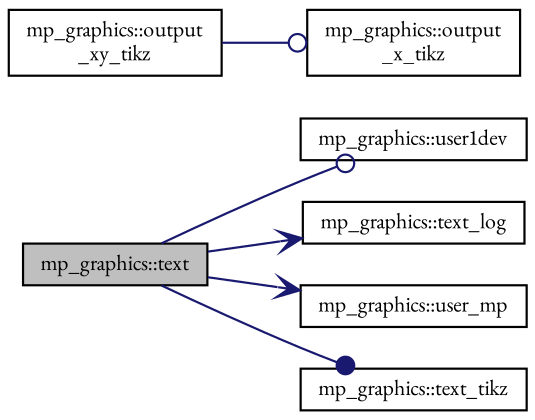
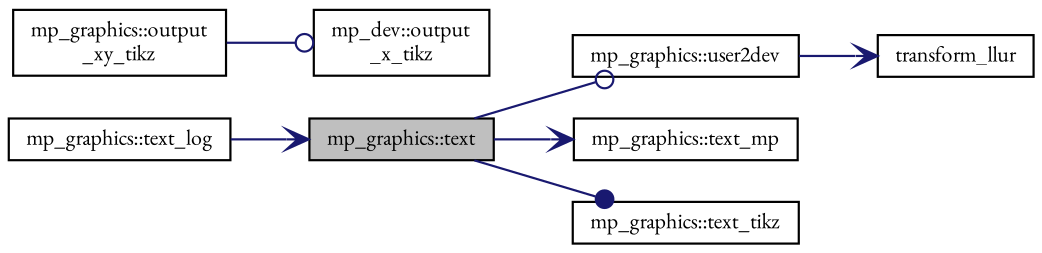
node "mp_graphics::output _x_tikz": label "mp_graphics::output _x_tikz" -> "mp_dev::output _x_tikz"
node "transform_llur": added
node "mp_graphics::user1dev": label "mp_graphics::user1dev" -> "mp_graphics::user2dev"
edge "mp_graphics::text" -> "mp_graphics::text_log": reversed
node "mp_graphics::user_mp": label "mp_graphics::user_mp" -> "mp_graphics::text_mp"
